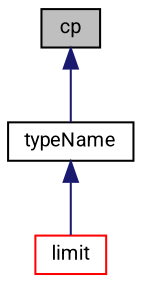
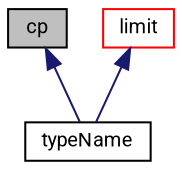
edge "limit" -> "typeName": reversed
